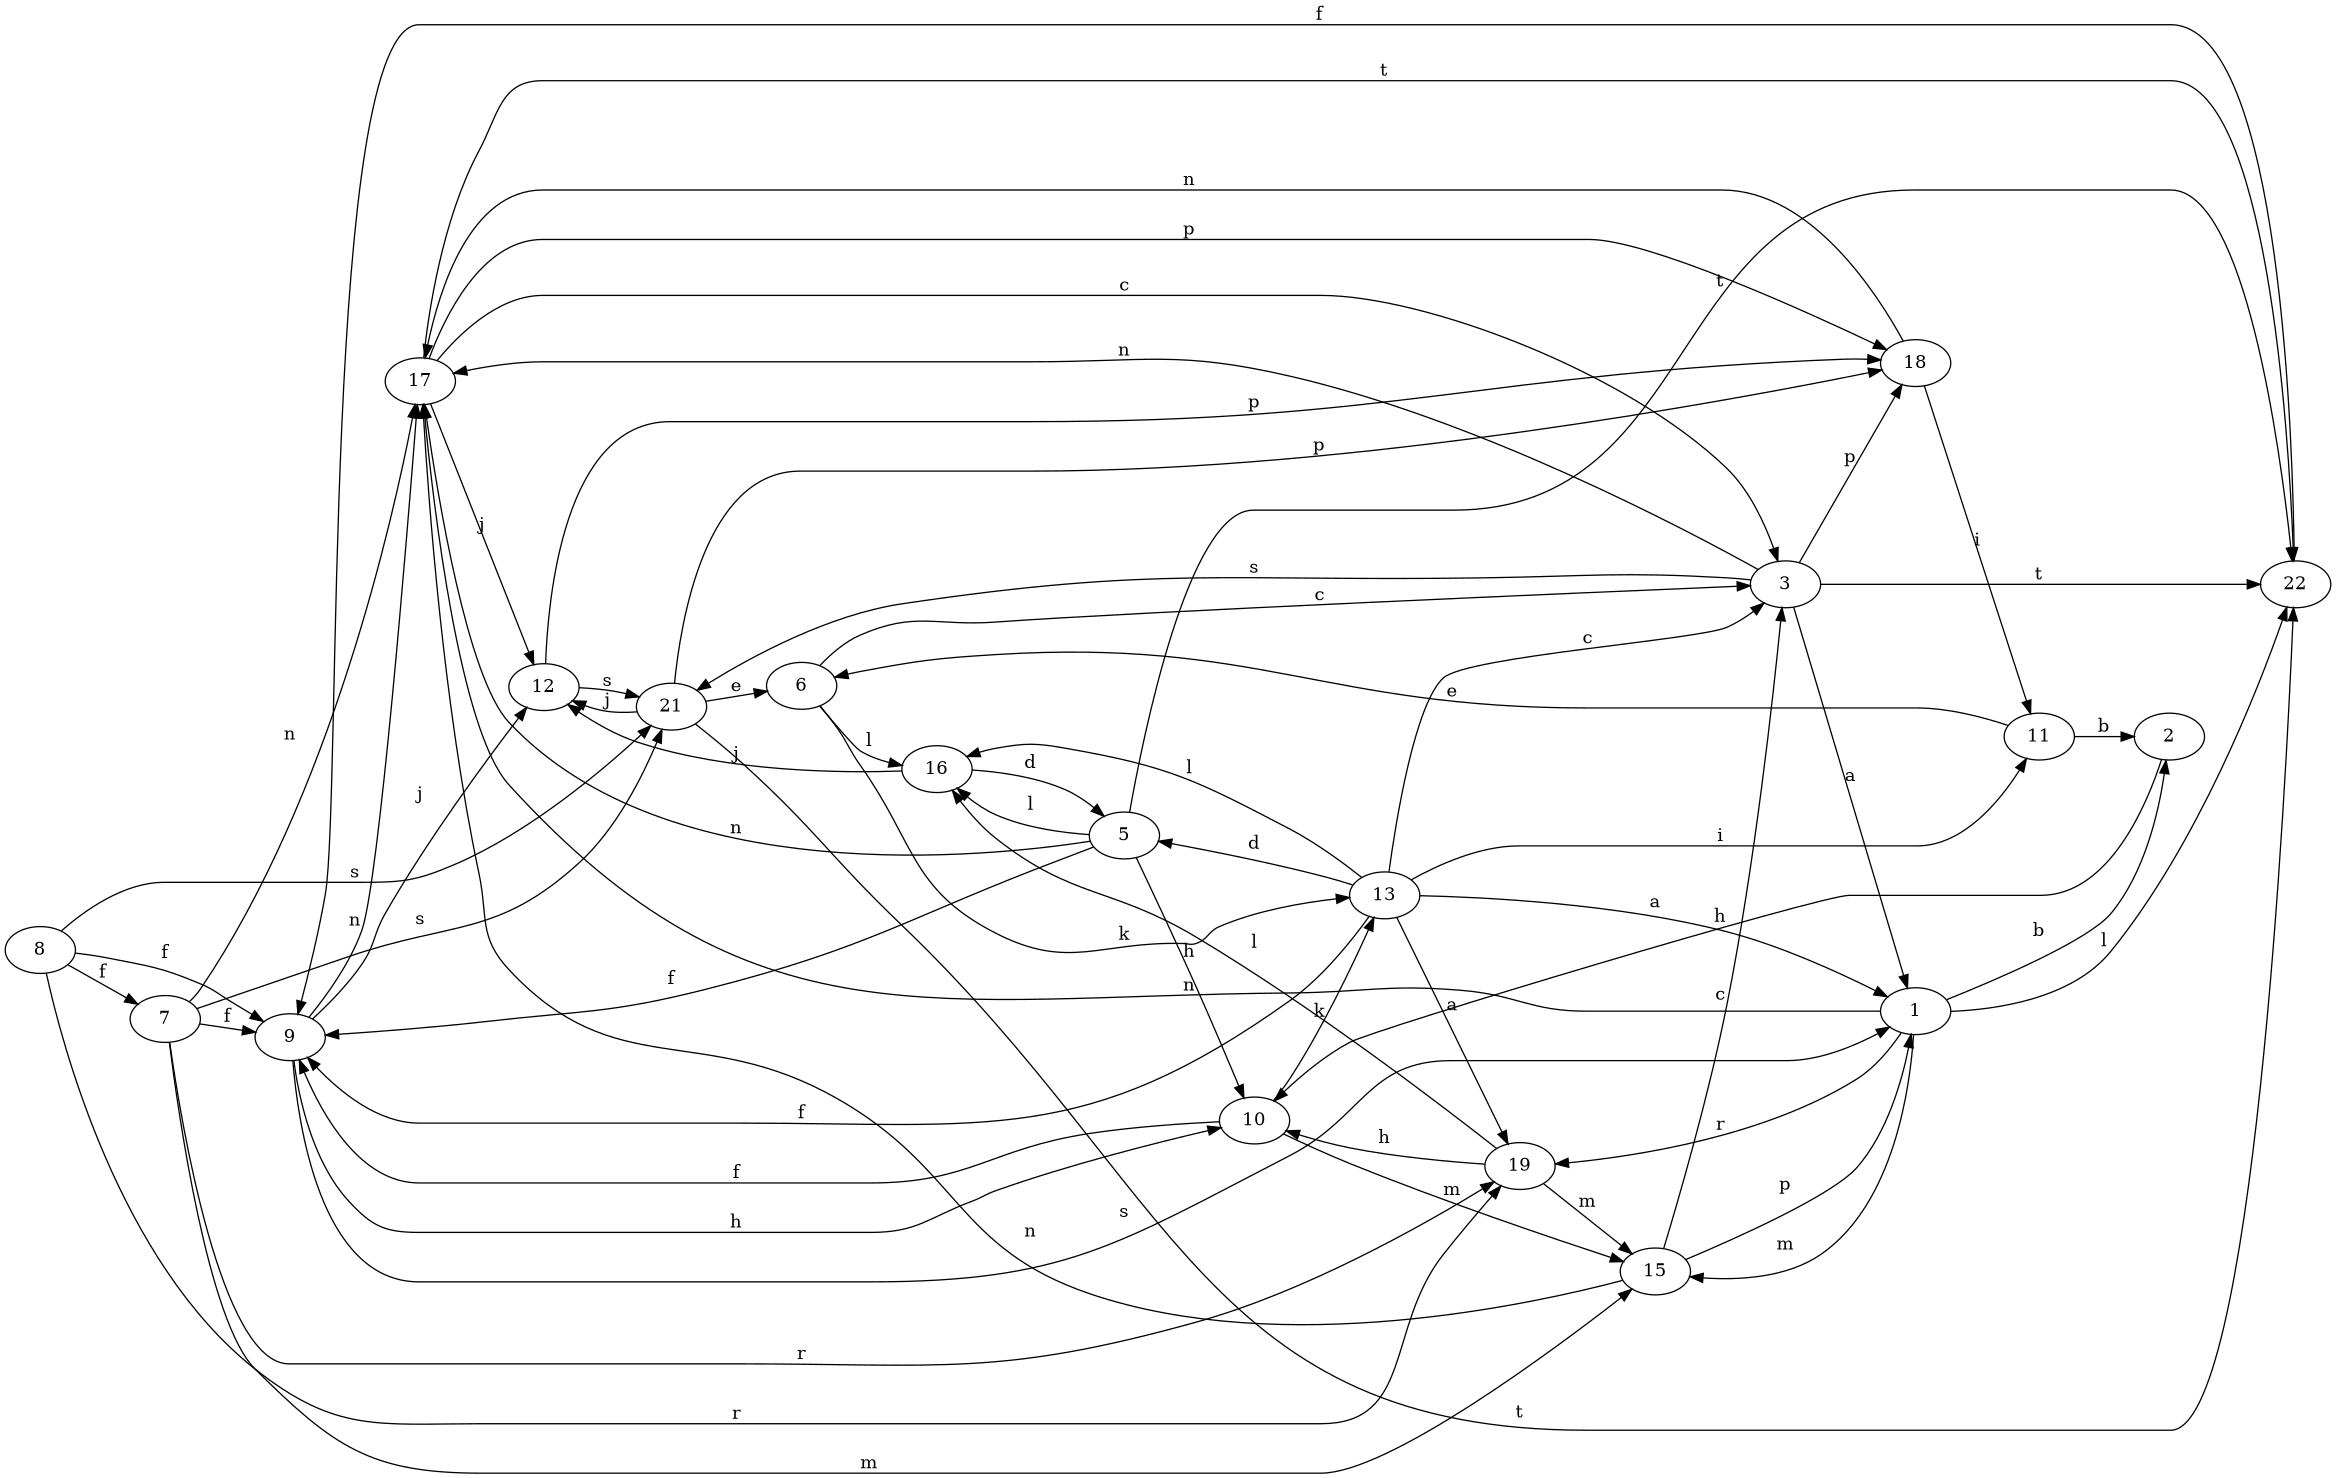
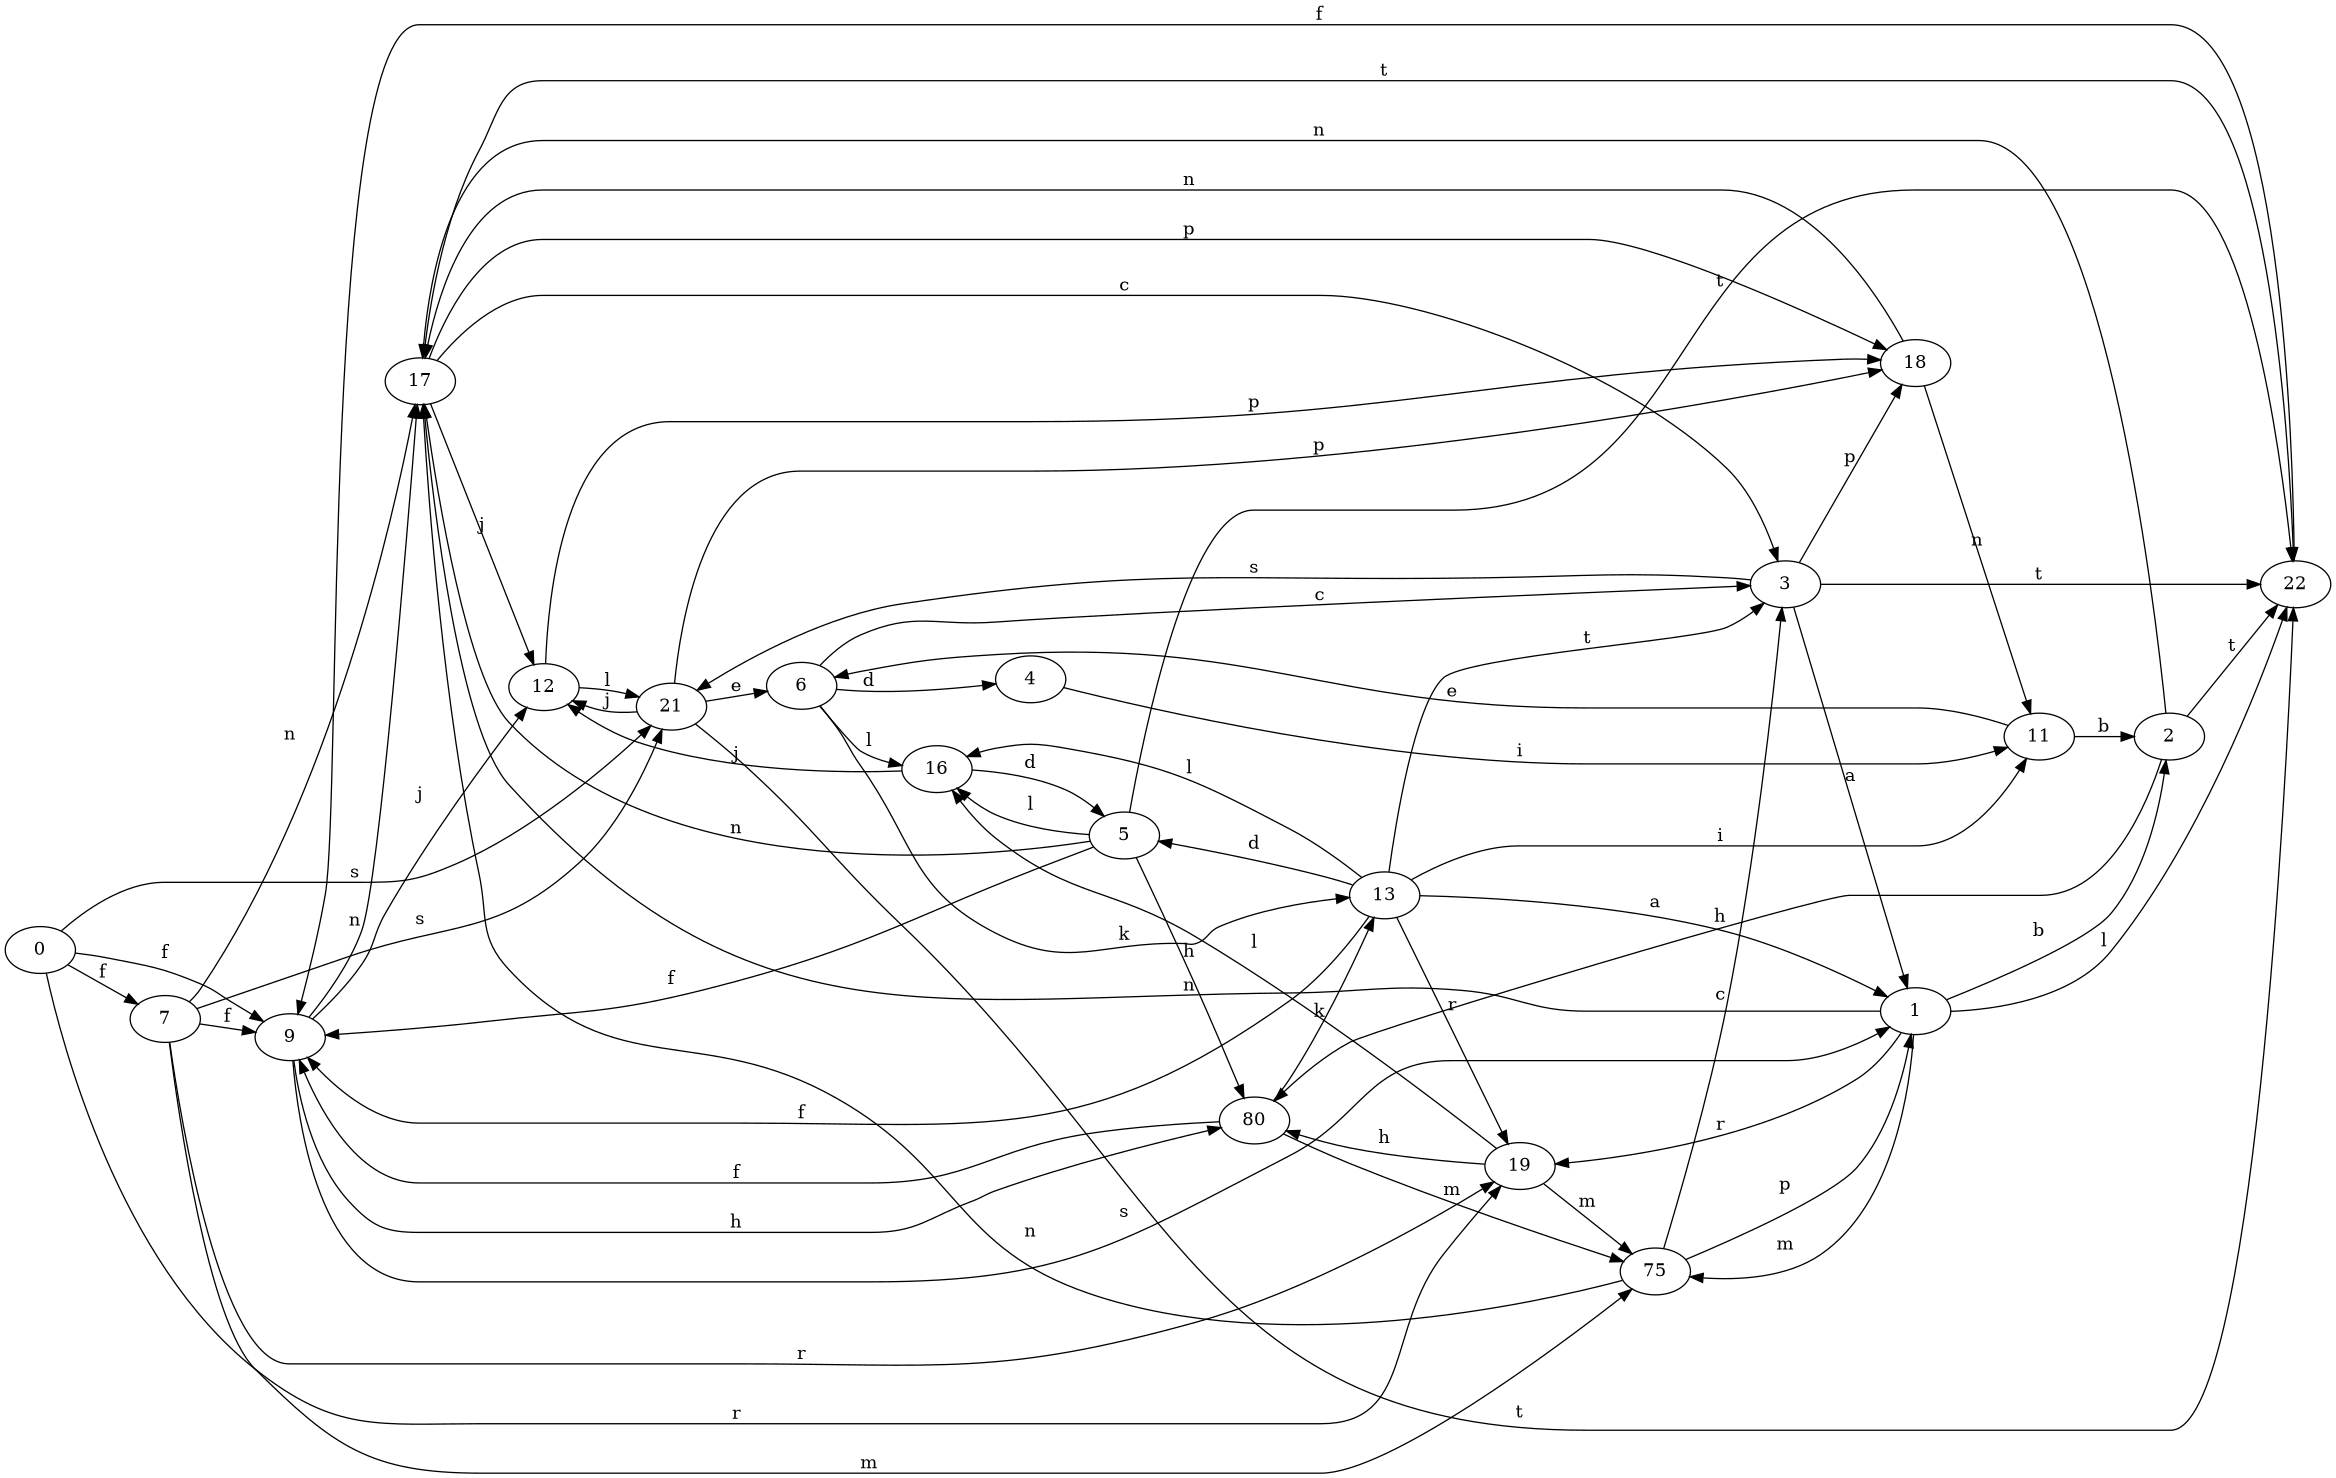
edge "3" -> "17": now "2" -> "17"
edge "18" -> "11": label "i" -> "n"
edge "13" -> "3": label "c" -> "t"
edge "2" -> "22": added, label "t"
node "4": added
edge "12" -> "21": label "s" -> "l"
node "8": label "8" -> "0"
edge "13" -> "19": label "a" -> "r"
node "10": label "10" -> "80"
node "15": label "15" -> "75"
